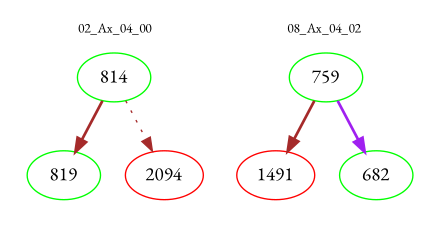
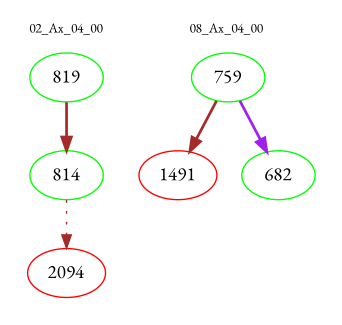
cluster "08_Ax_04_02": label "08_Ax_04_02" -> "08_Ax_04_00"
edge "814" -> "819": reversed
